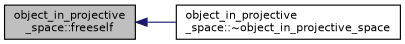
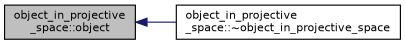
node "object_in_projective _space::freeself": label "object_in_projective _space::freeself" -> "object_in_projective _space::object"
